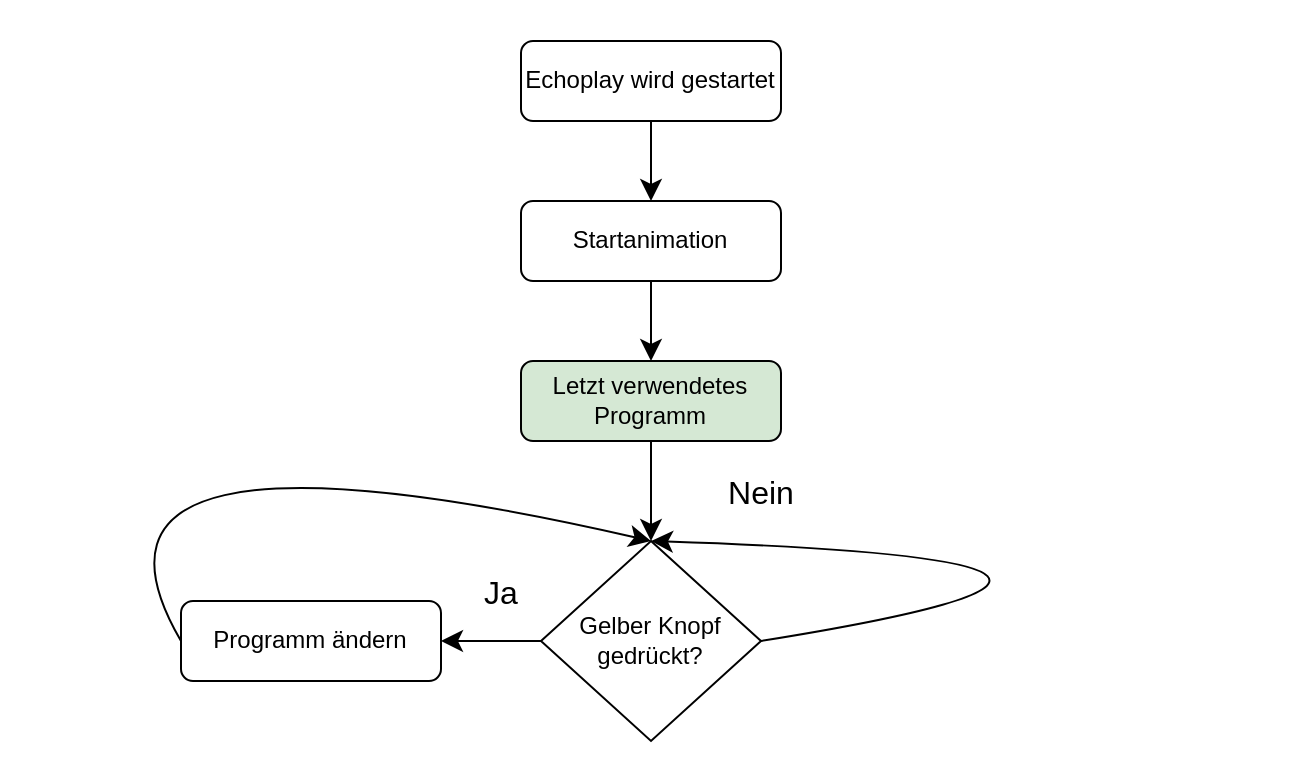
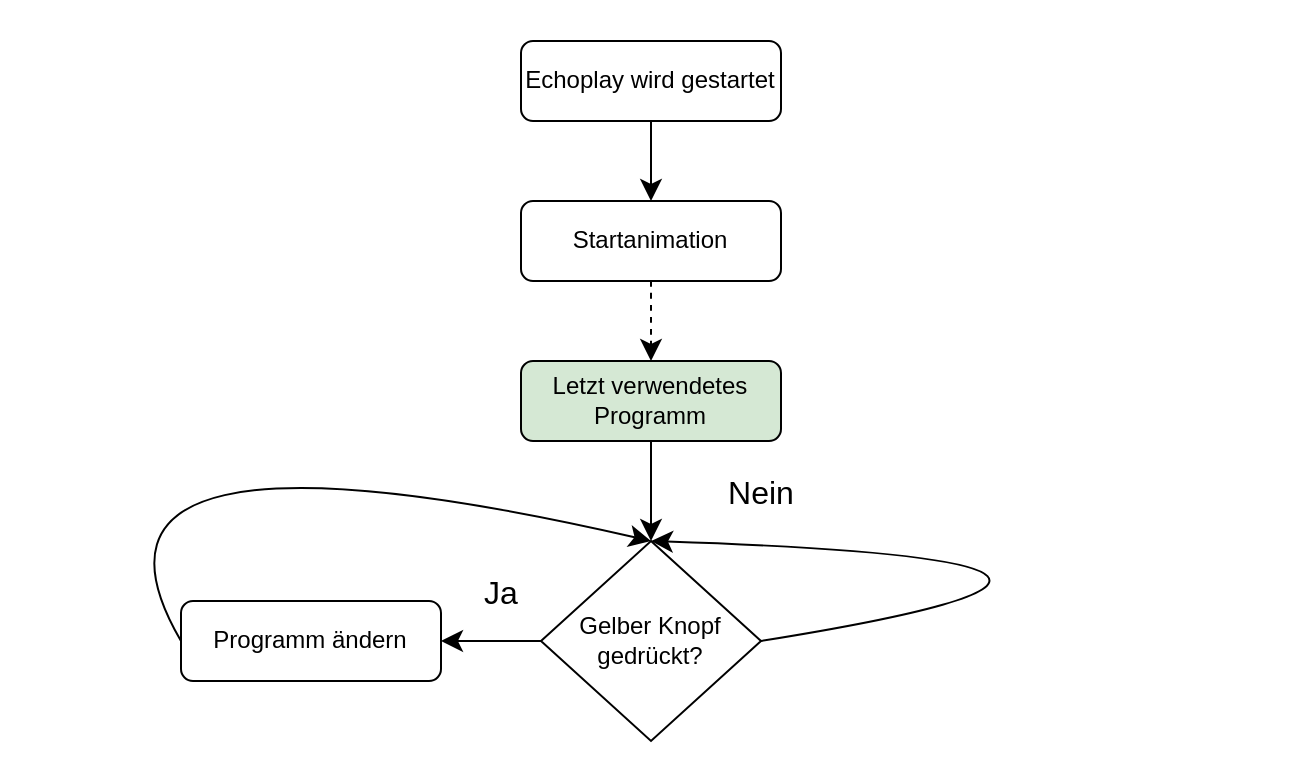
edge "Startanimation" -> "Letzt verwendetes Programm": style solid -> dashed
